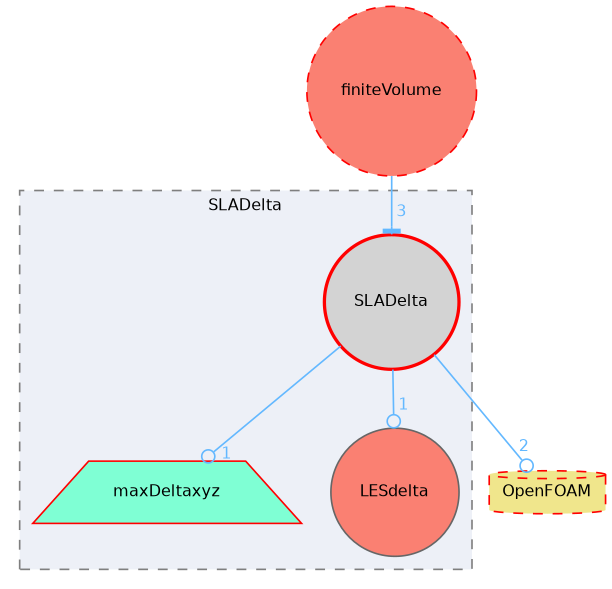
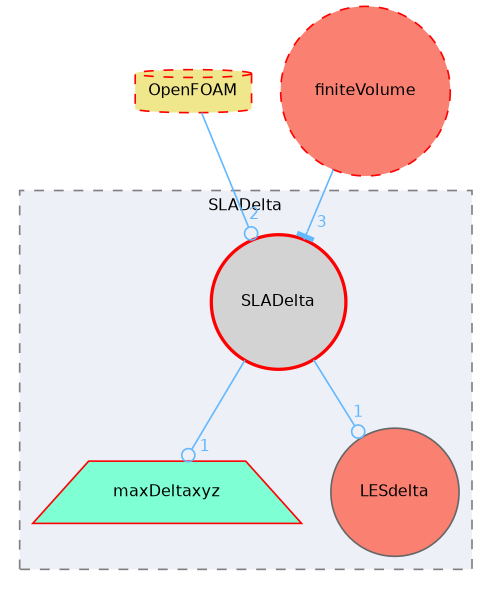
edge "SLADelta" -> "OpenFOAM": reversed
